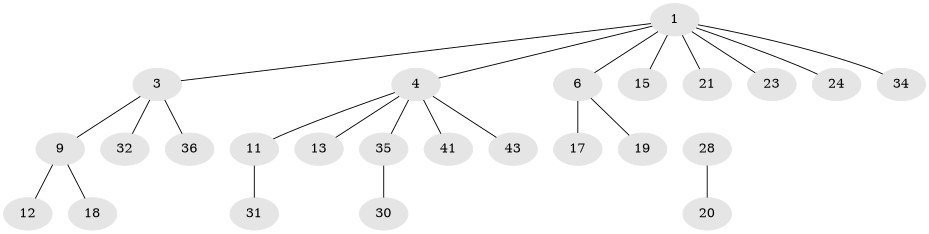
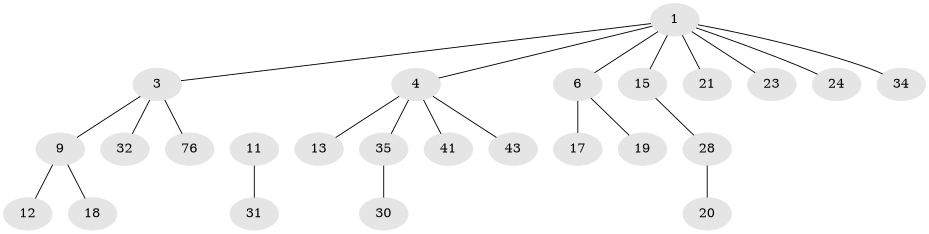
edge "4" -- "11": removed
edge "15" -- "28": added
node "36": label "36" -> "76"
